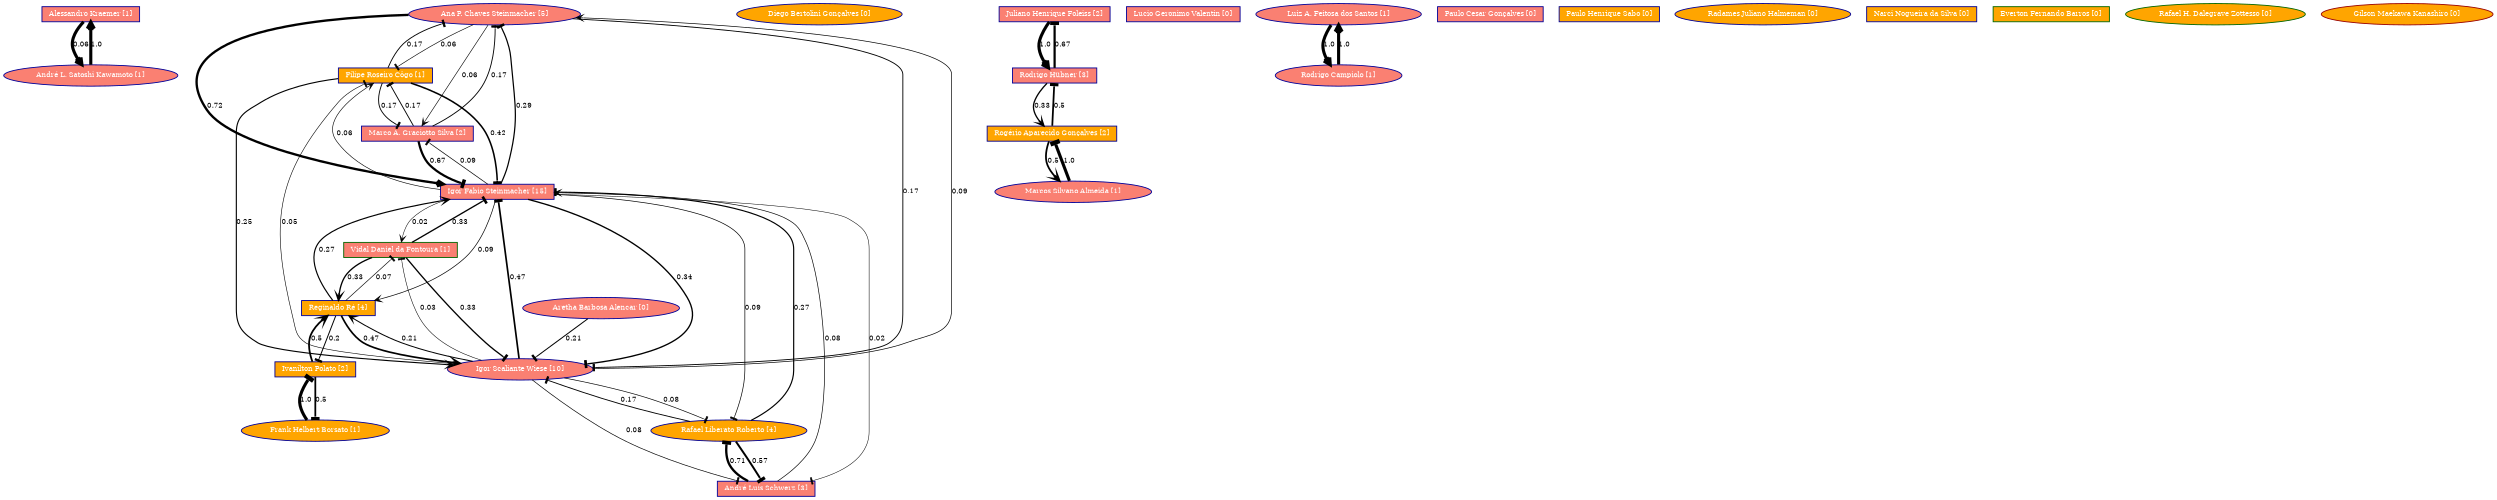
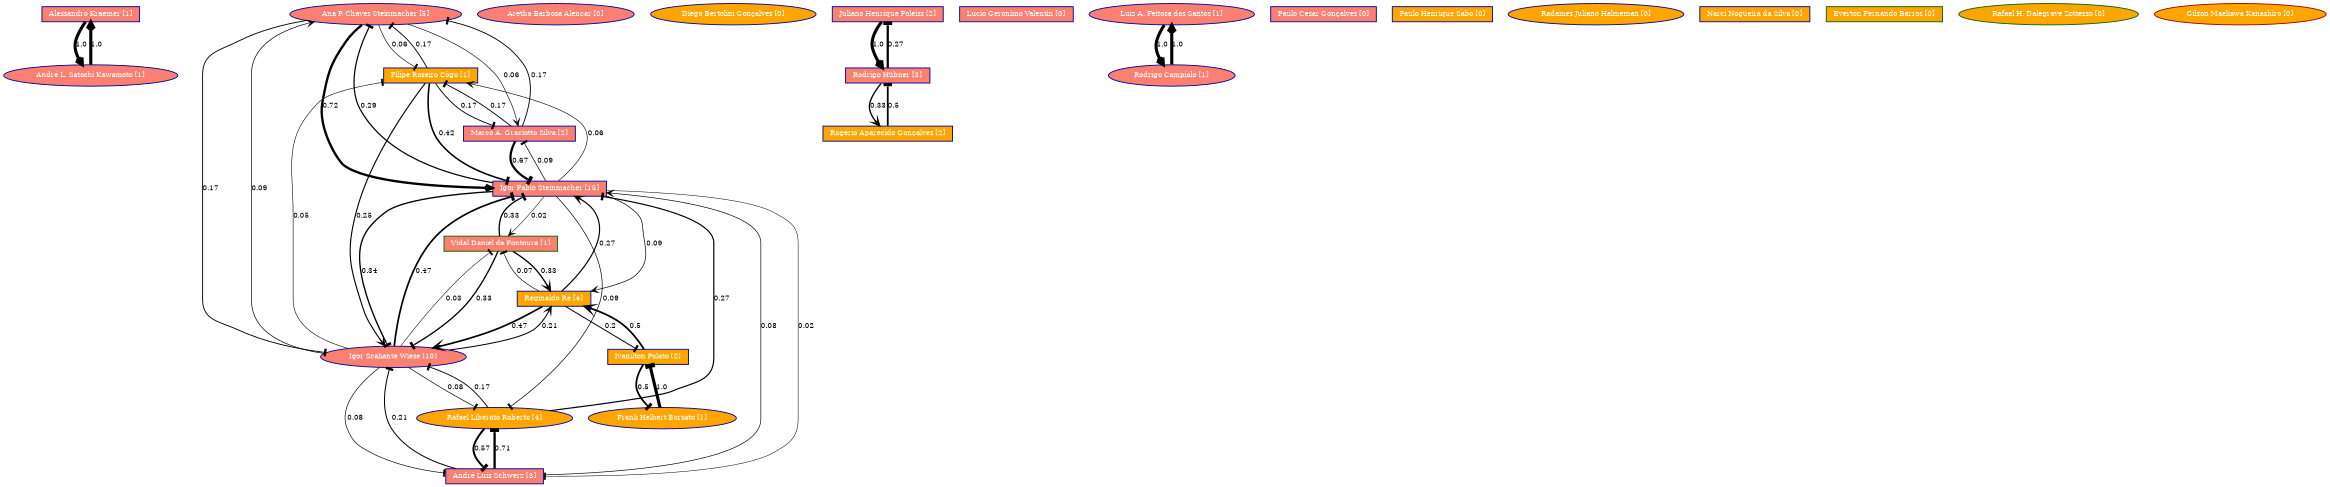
edge "Alessandro Kraemer [1]" -> "André L. Satoshi Kawamoto [1]": label "0.06" -> "1.0"
edge "Rodrigo Hübner [3]" -> "Juliano Henrique Foleiss [2]": label "0.67" -> "0.27"
node "Marcos Silvano Almeida [1]": removed
edge "Aretha Barbosa Alencar [0]" -> "Igor Scaliante Wiese [10]": now "André Luís Schwerz [3]" -> "Igor Scaliante Wiese [10]"
